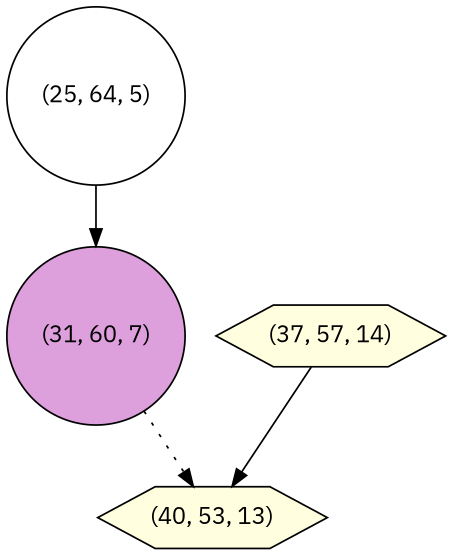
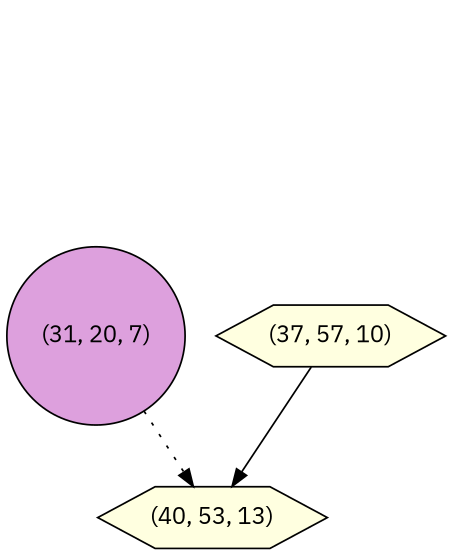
node "(25, 64, 5)": removed
node "(31, 60, 7)": label "(31, 60, 7)" -> "(31, 20, 7)"
node "(37, 57, 14)": label "(37, 57, 14)" -> "(37, 57, 10)"
